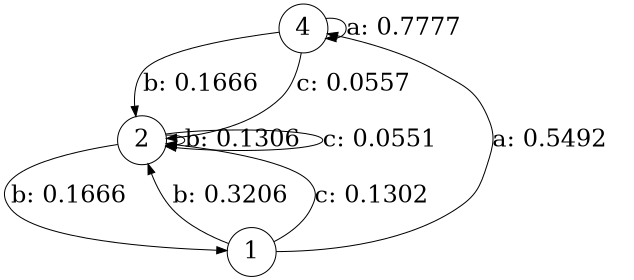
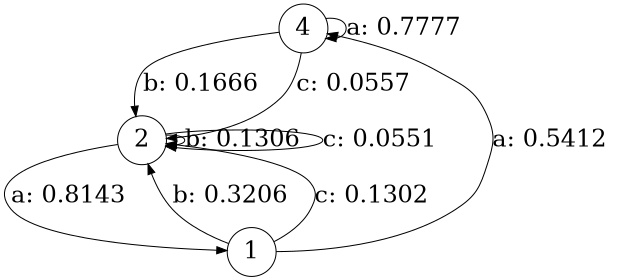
edge "1" -> "4": label "a: 0.5492   " -> "a: 0.5412   "
edge "2" -> "1": label "b: 0.1666   " -> "a: 0.8143   "
